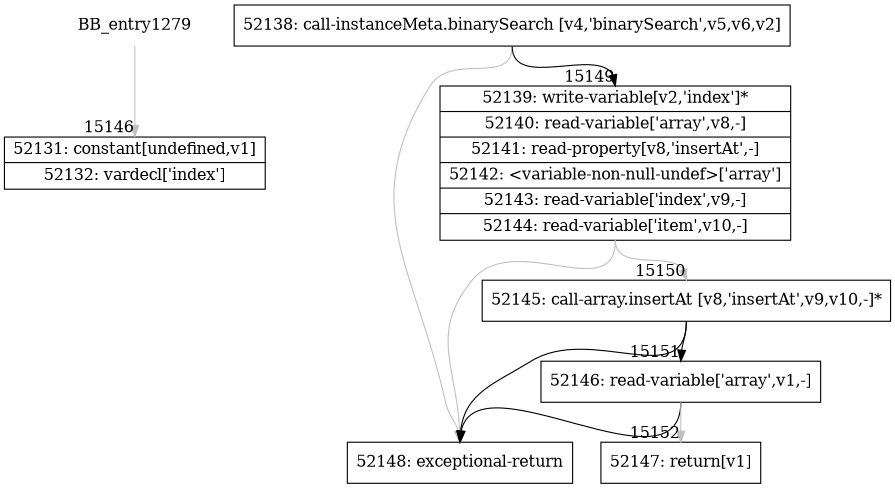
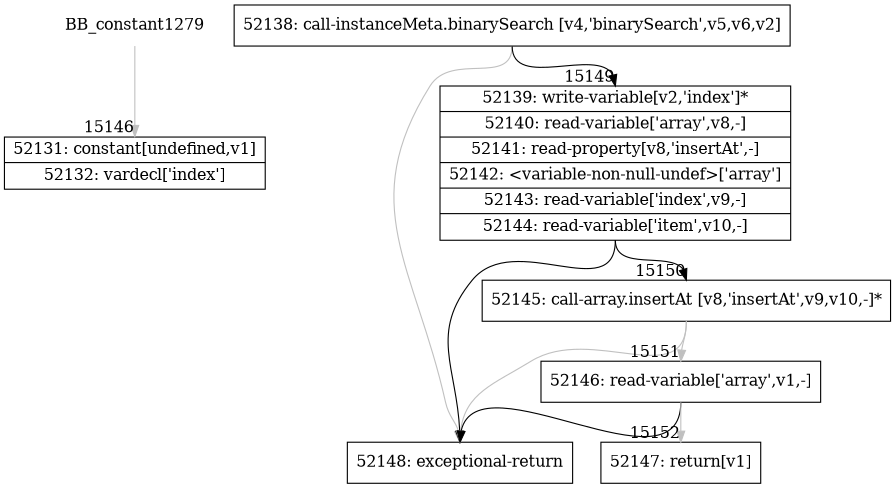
node "BB_entry1279": label "BB_entry1279" -> "BB_constant1279"
edge "52139: write-variable[v2,'index']*" -> "52145: call-array.insertAt [v8,'insertAt',v9,v10,-]*": color gray -> black
edge "52139: write-variable[v2,'index']*" -> "52148: exceptional-return": color gray -> black
edge "52145: call-array.insertAt [v8,'insertAt',v9,v10,-]*" -> "52146: read-variable['array',v1,-]": color black -> gray
edge "52145: call-array.insertAt [v8,'insertAt',v9,v10,-]*" -> "52148: exceptional-return": color black -> gray
